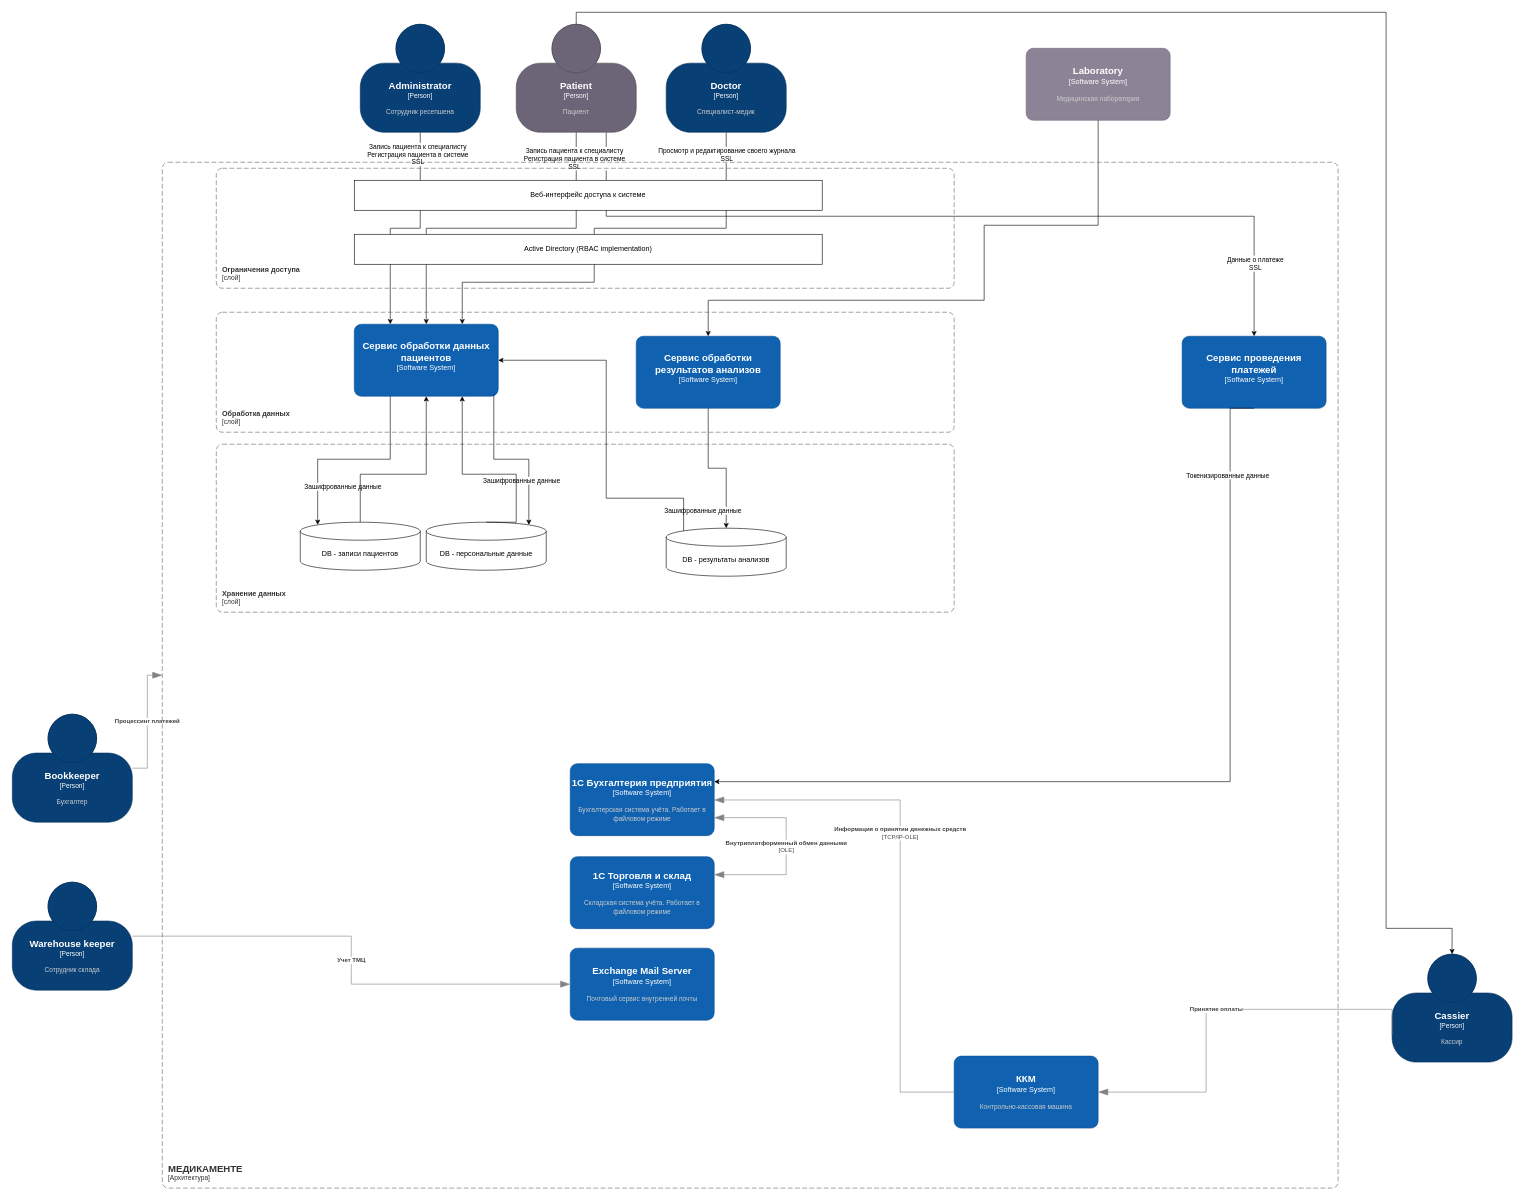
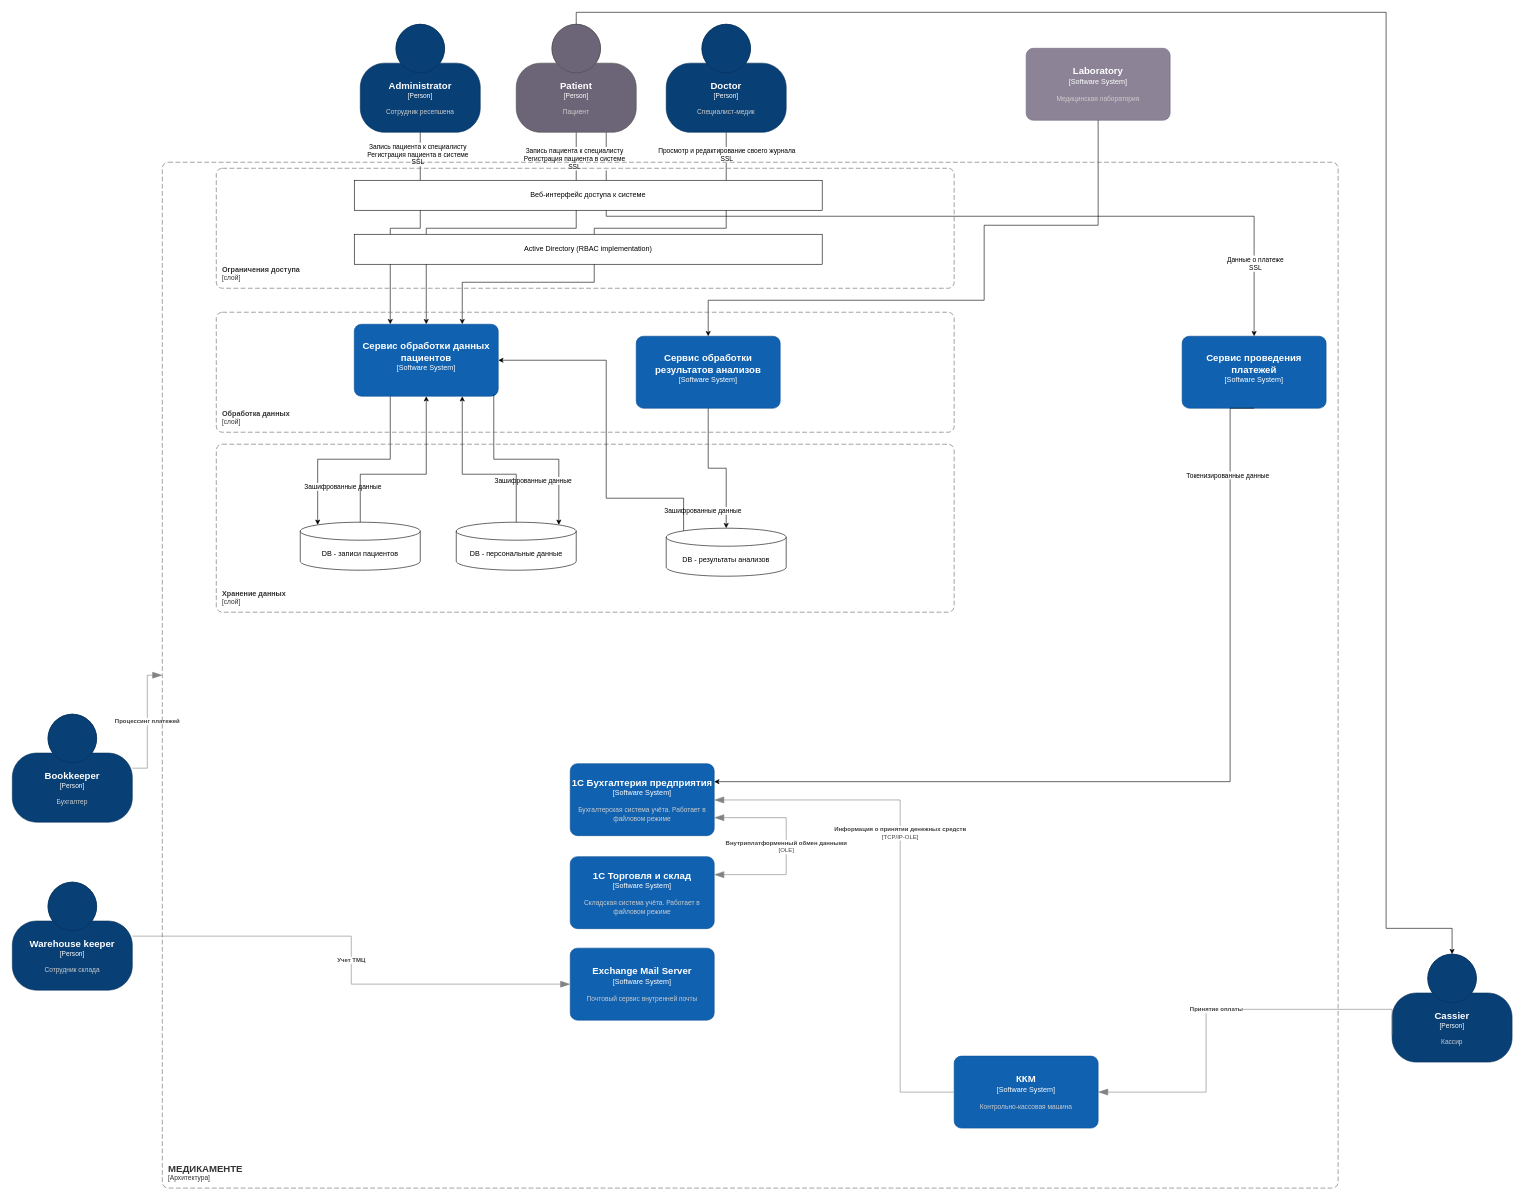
node "DB - персональные данные": moved (486, 546) -> (516, 546)
